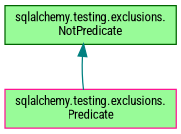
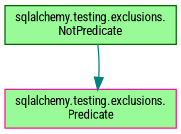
edge "sqlalchemy.testing.exclusions. Predicate" -> "sqlalchemy.testing.exclusions. NotPredicate": reversed
